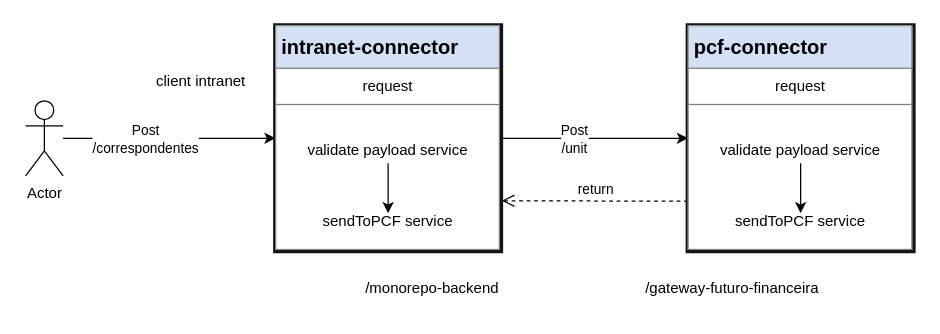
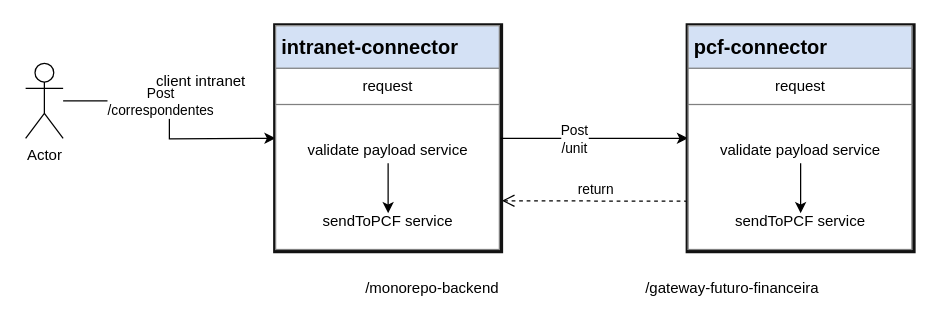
node "Actor": moved (44, 138) -> (44, 101)
